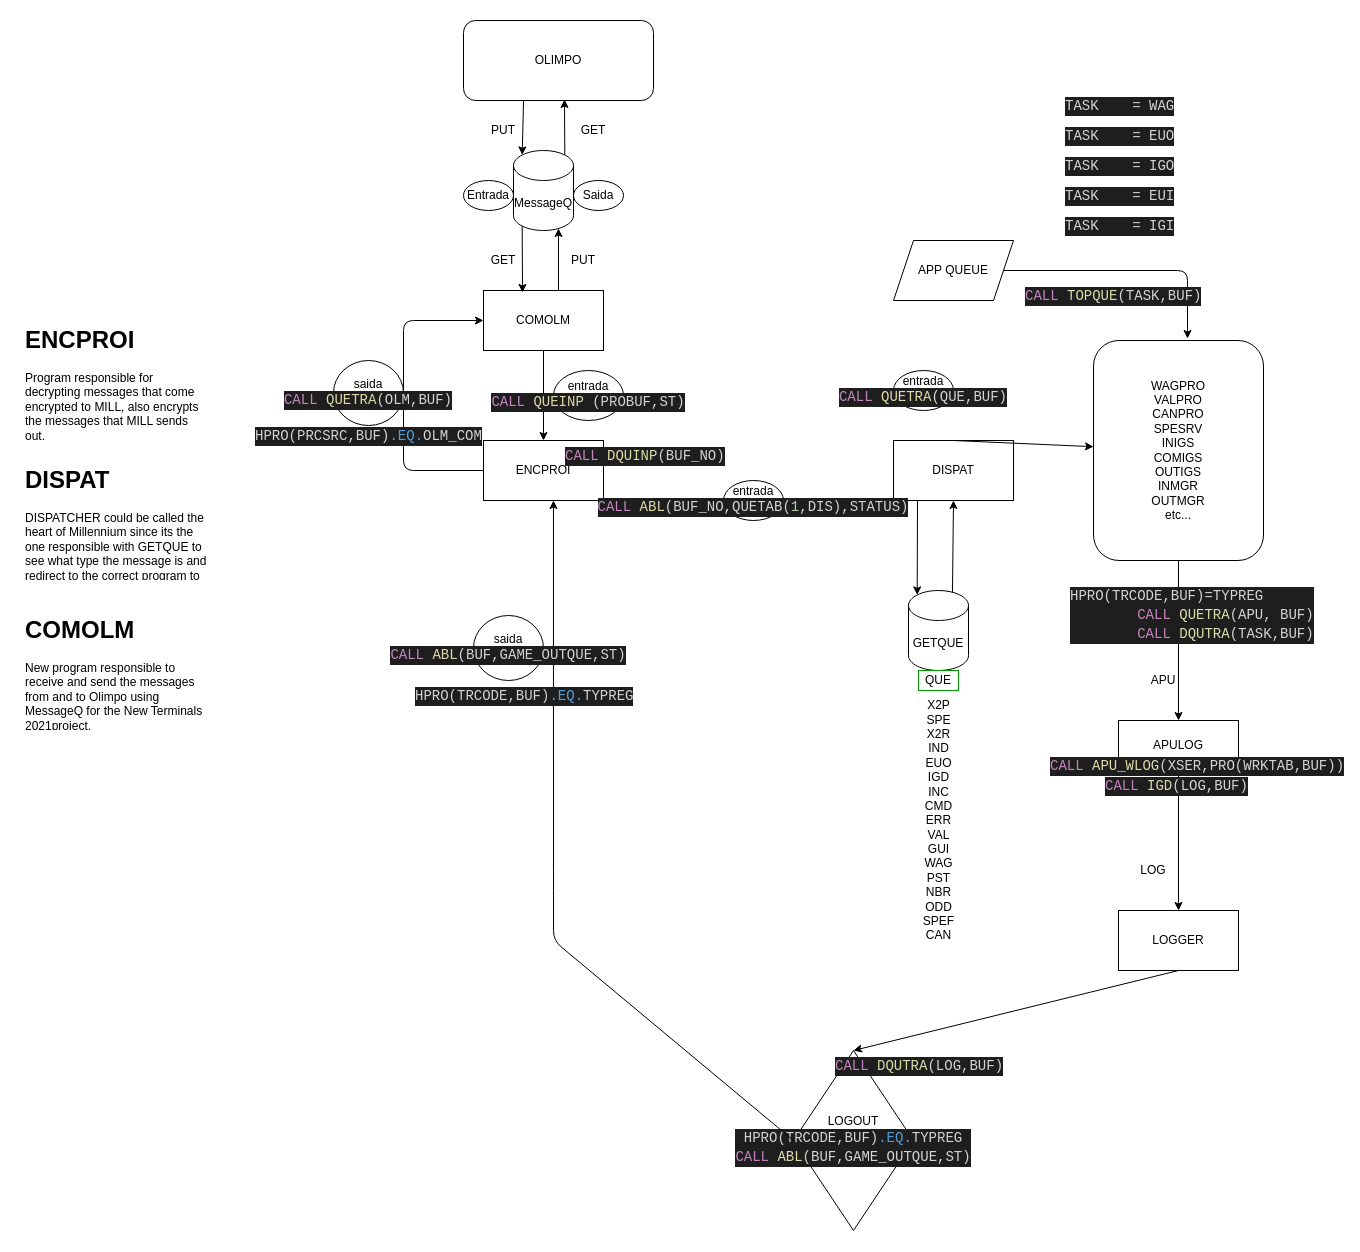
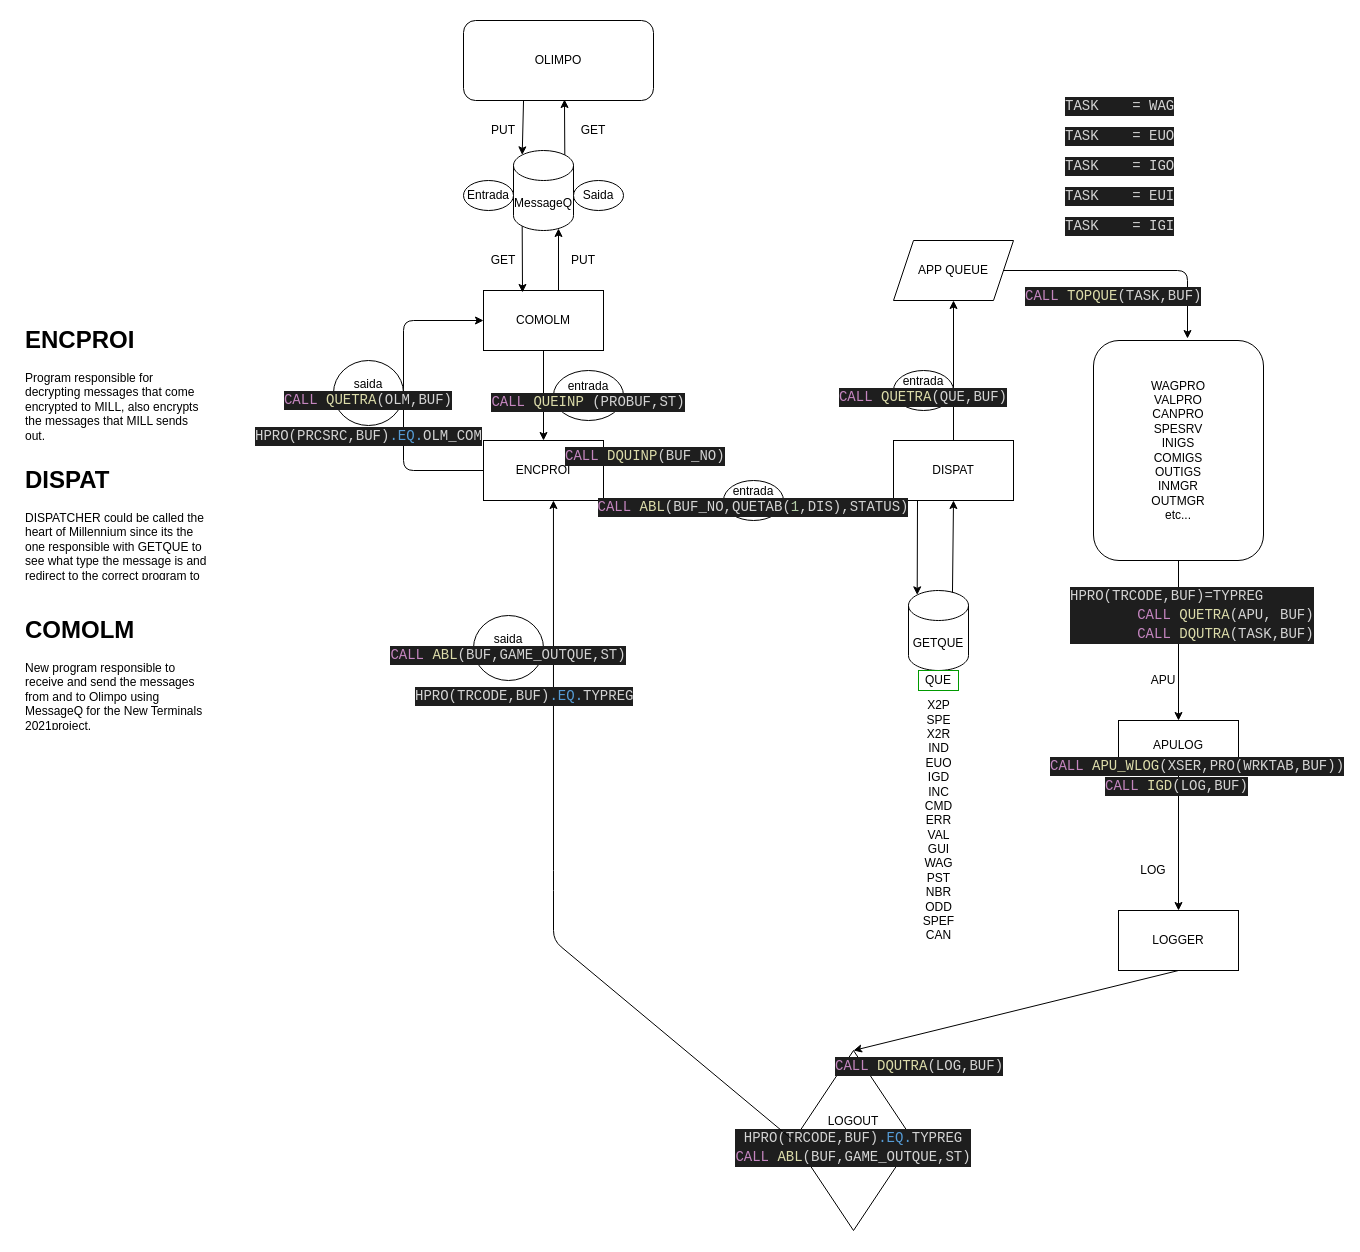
edge "DISPAT" -> "WAGPRO VALPRO CANPRO SPESRV INIGS COMIGS OUTIGS INMGR OUTMGR etc...": now "DISPAT" -> "APP QUEUE"
